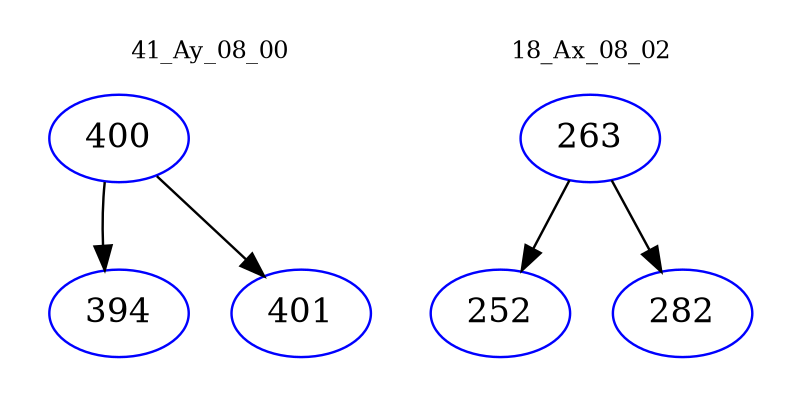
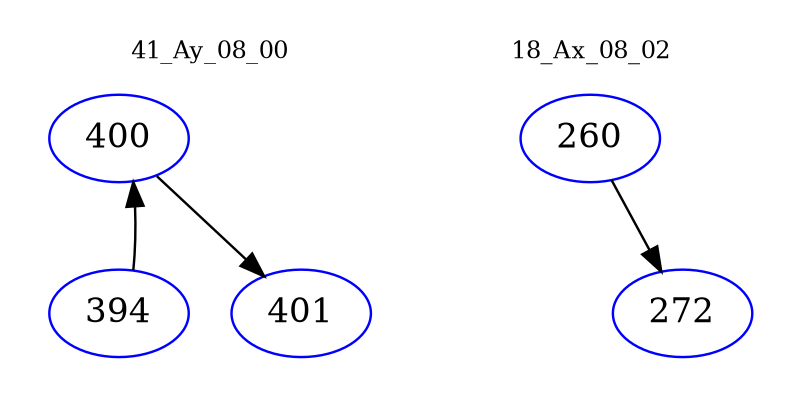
node "263": label "263" -> "260"
edge "400" -> "394": reversed
node "252": removed
node "282": label "282" -> "272"
